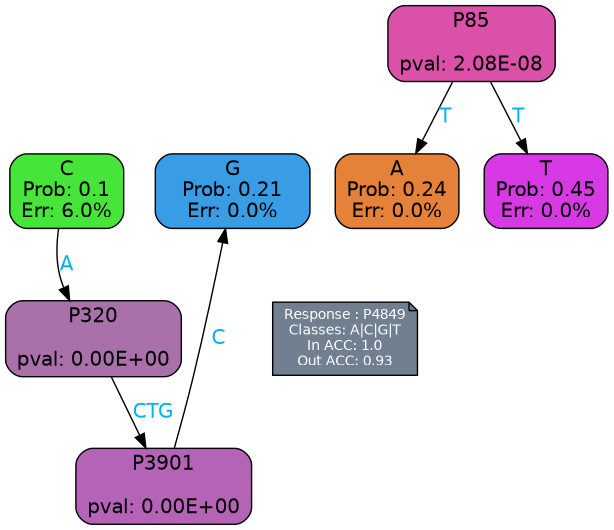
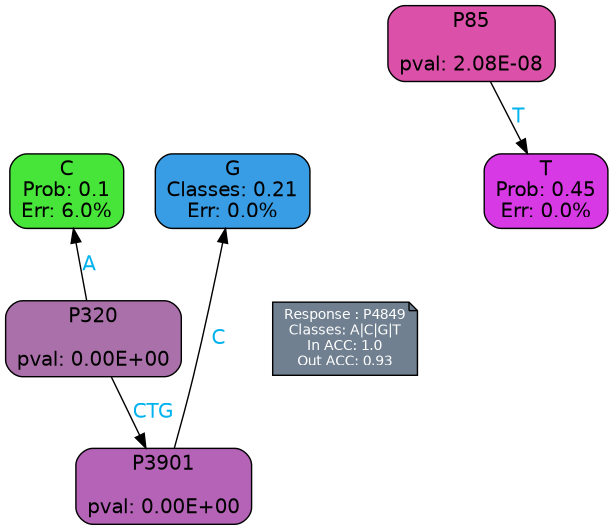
node "G Prob: 0.21 Err: 0.0%": label "G Prob: 0.21 Err: 0.0%" -> "G Classes: 0.21 Err: 0.0%"
node "A Prob: 0.24 Err: 0.0%": removed
edge "C Prob: 0.1 Err: 6.0%" -> "P320 pval: 0.00E+00": reversed
